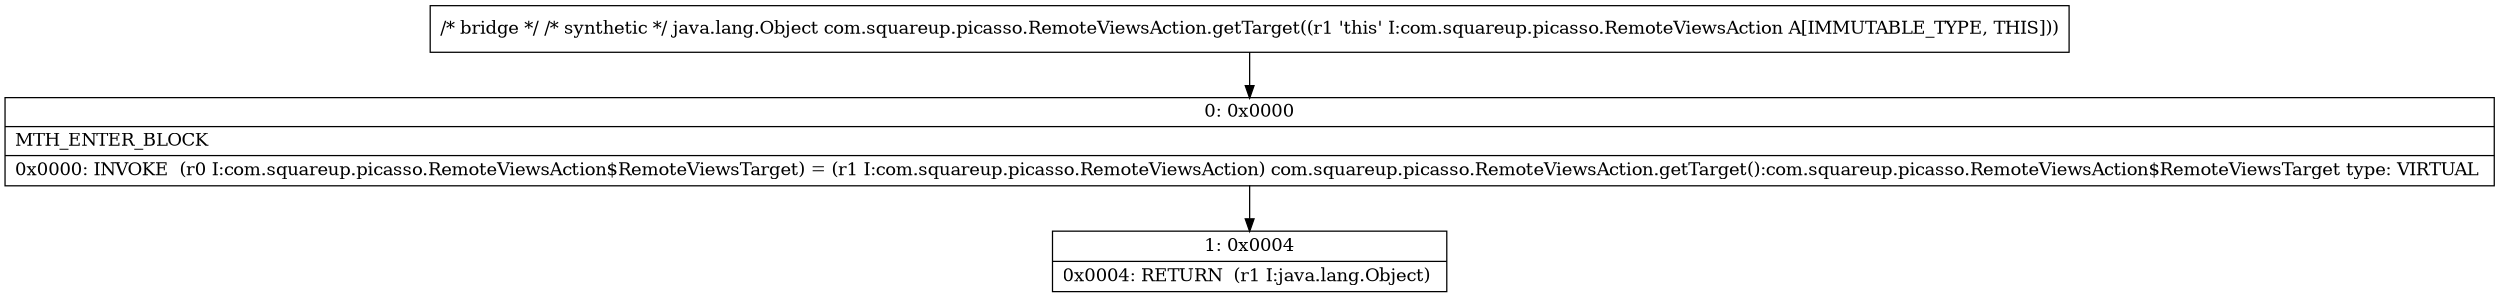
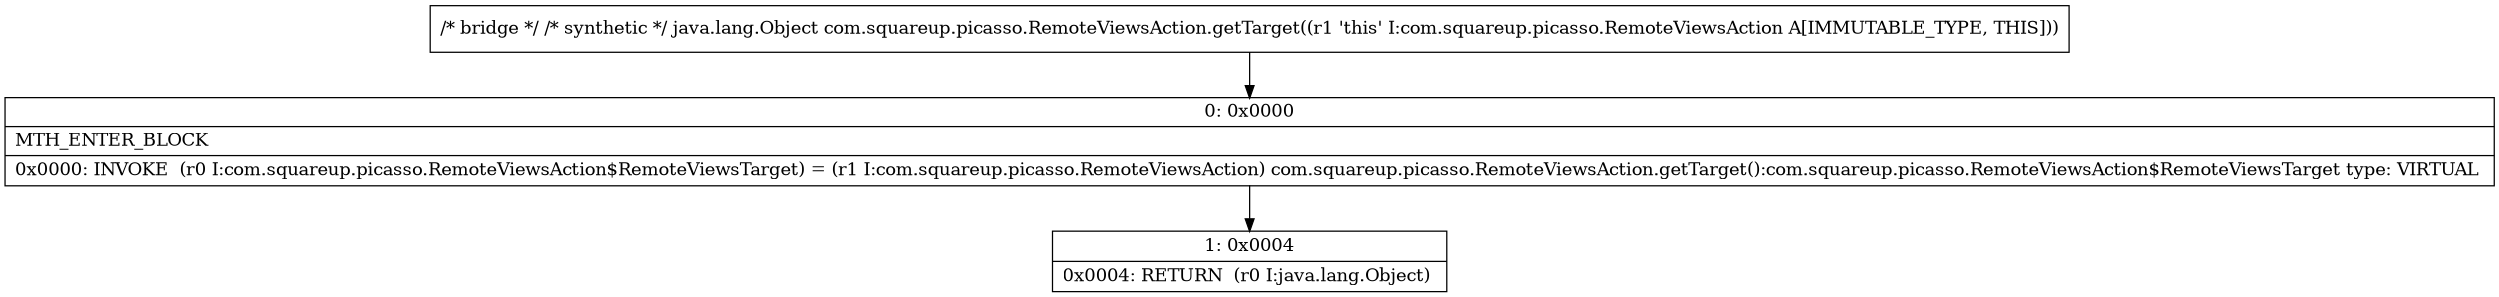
node "1: 0x0004": text "0x0004: RETURN  (r1 I:java.lang.Object)" -> "0x0004: RETURN  (r0 I:java.lang.Object)"
